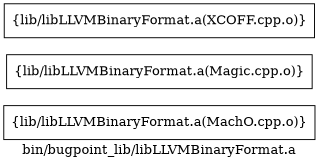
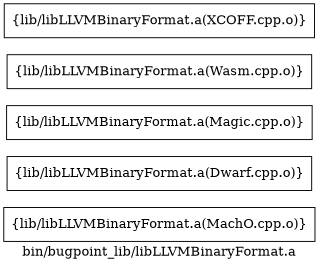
node "{lib/libLLVMBinaryFormat.a(Wasm.cpp.o)}": added
node "{lib/libLLVMBinaryFormat.a(Dwarf.cpp.o)}": added
